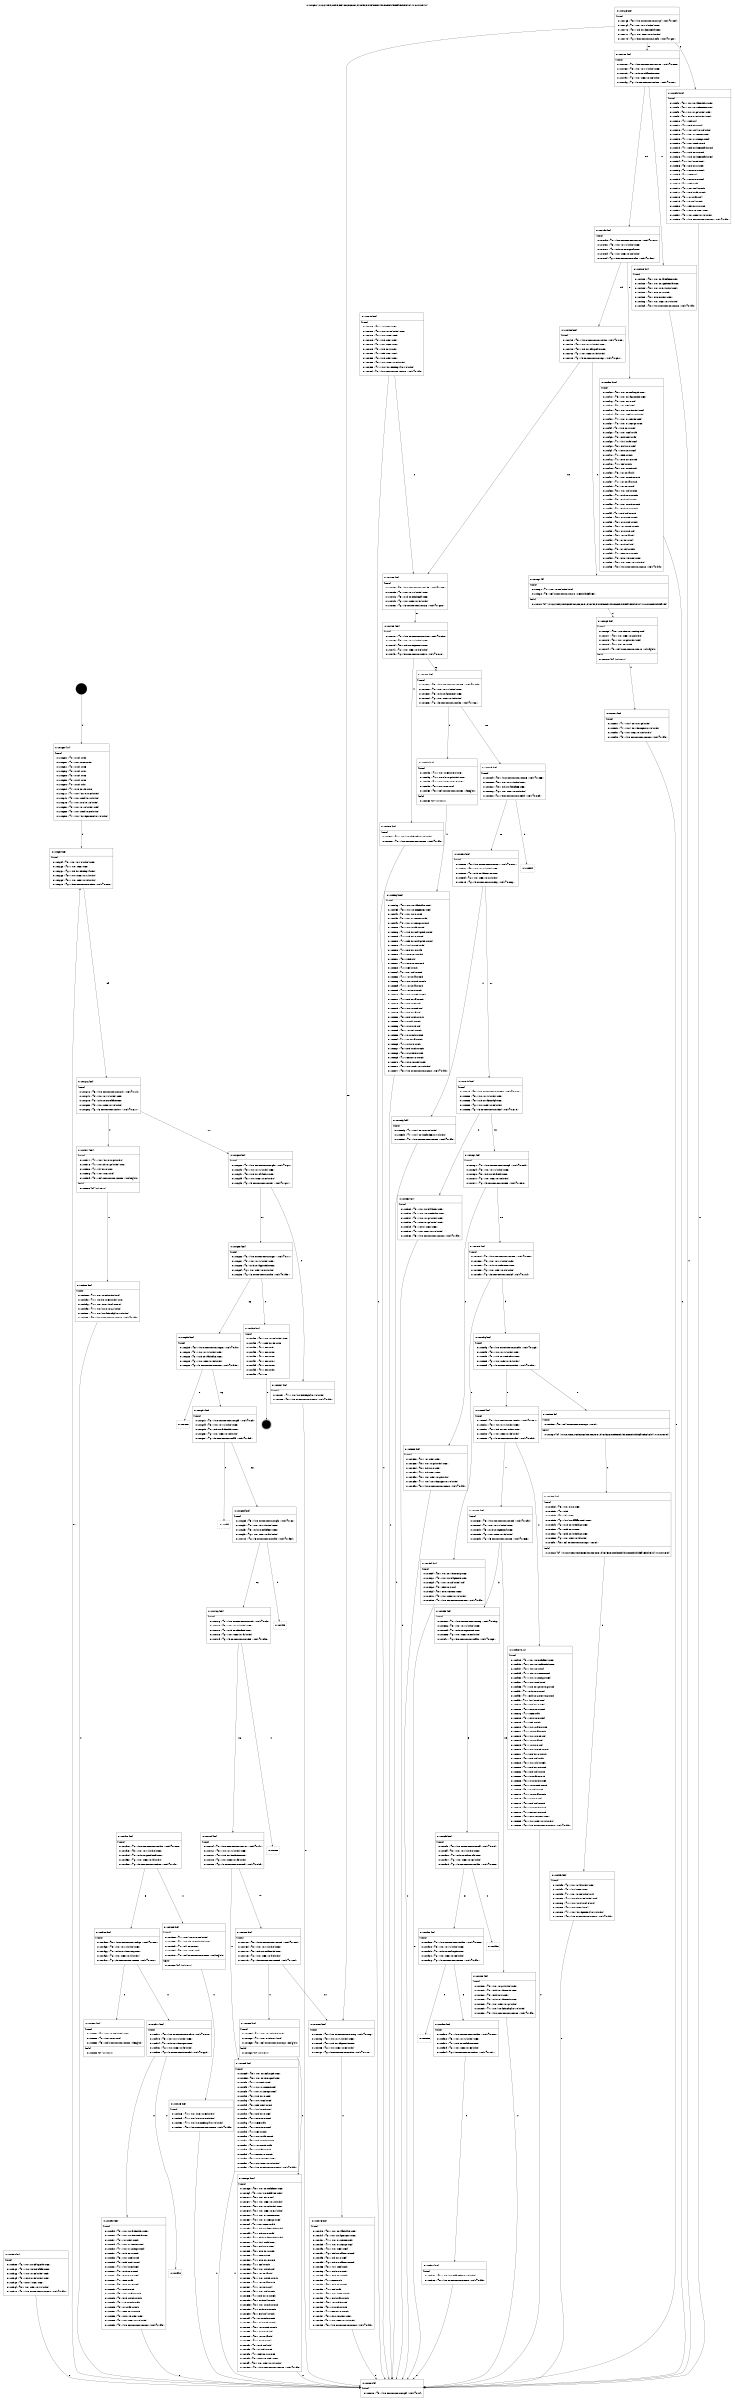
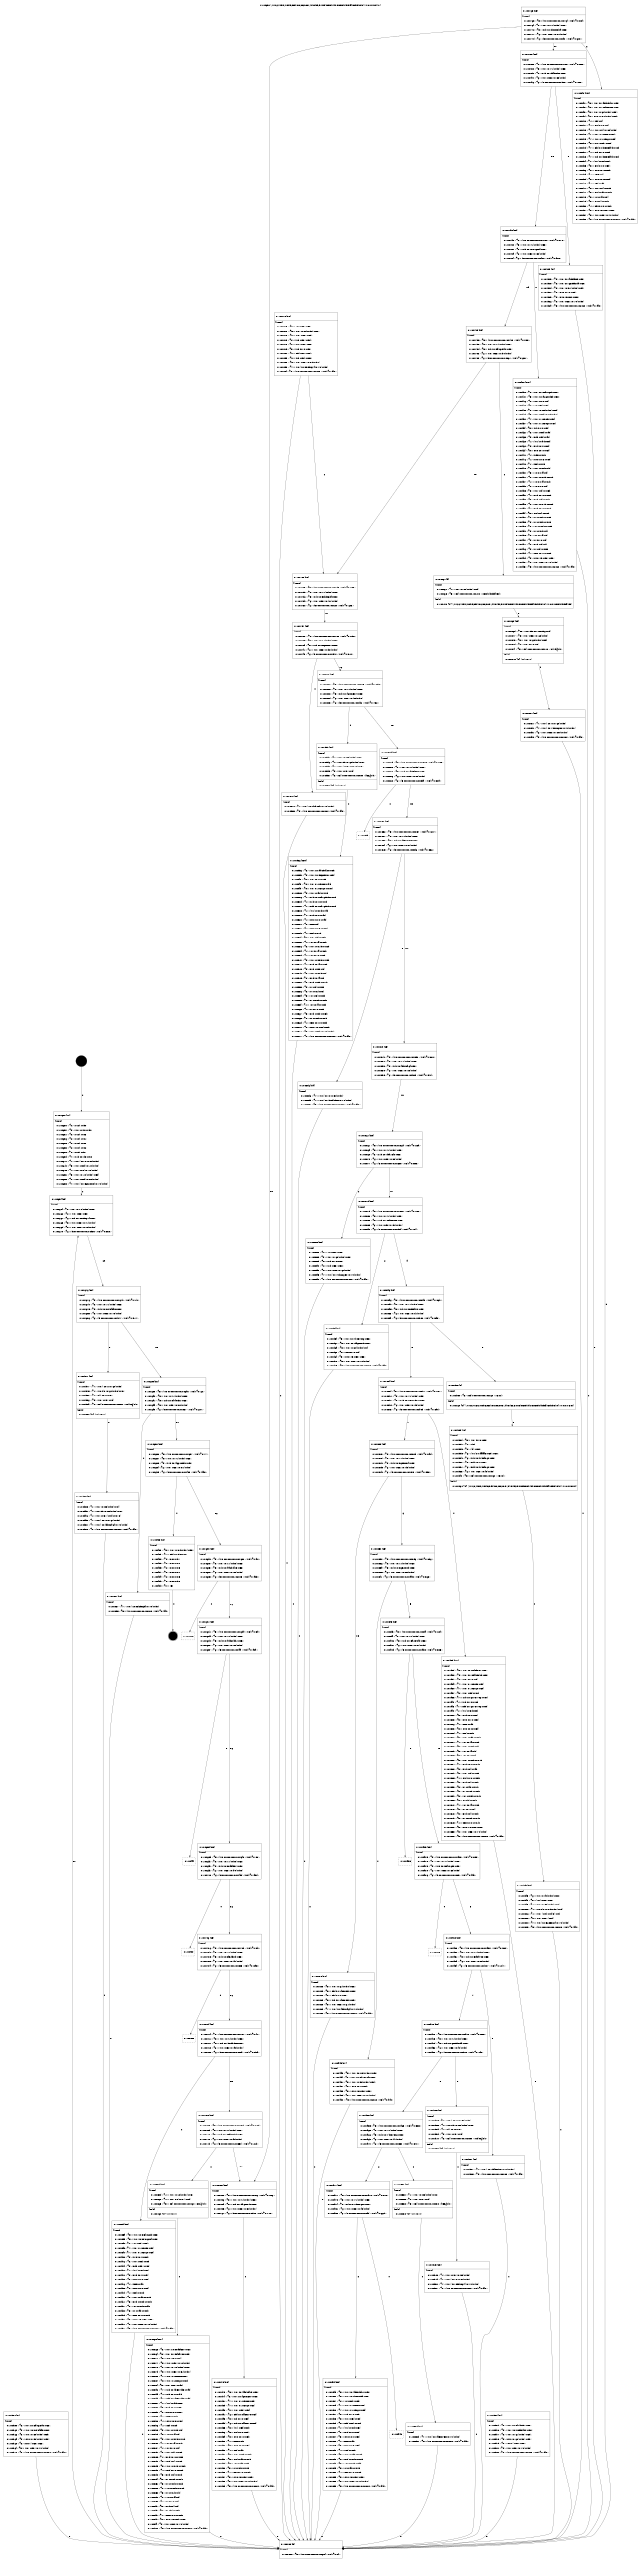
edge "0x40184b [25]" -> "0x401bad [27]": removed, label "2"
edge "0x40192c [25]" -> "0x401945 [25]": added, label "4"
node "0x40199a [27]": added
node "0x401ead [12]": added
